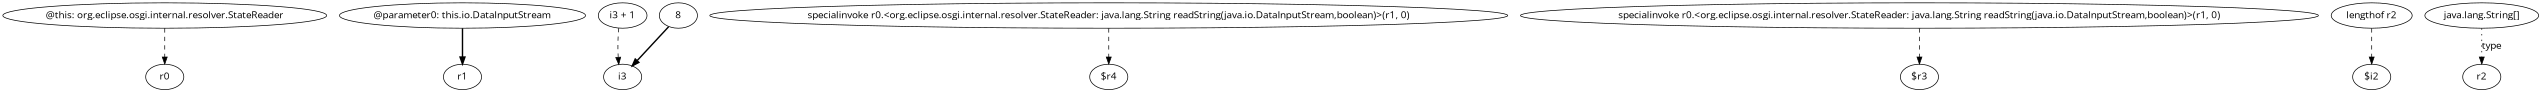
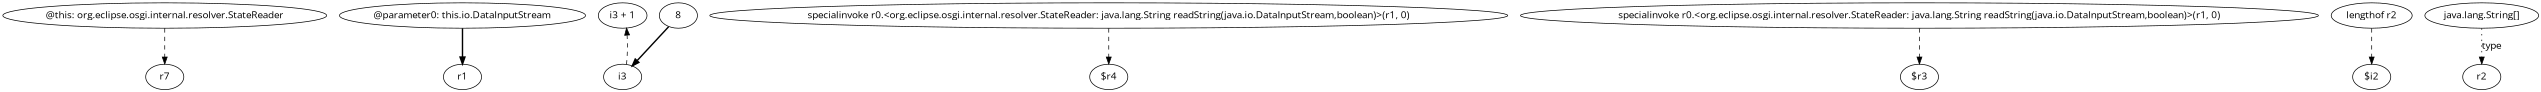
edge "i3 + 1" -> "i3": reversed
node "r0": label "r0" -> "r7"
